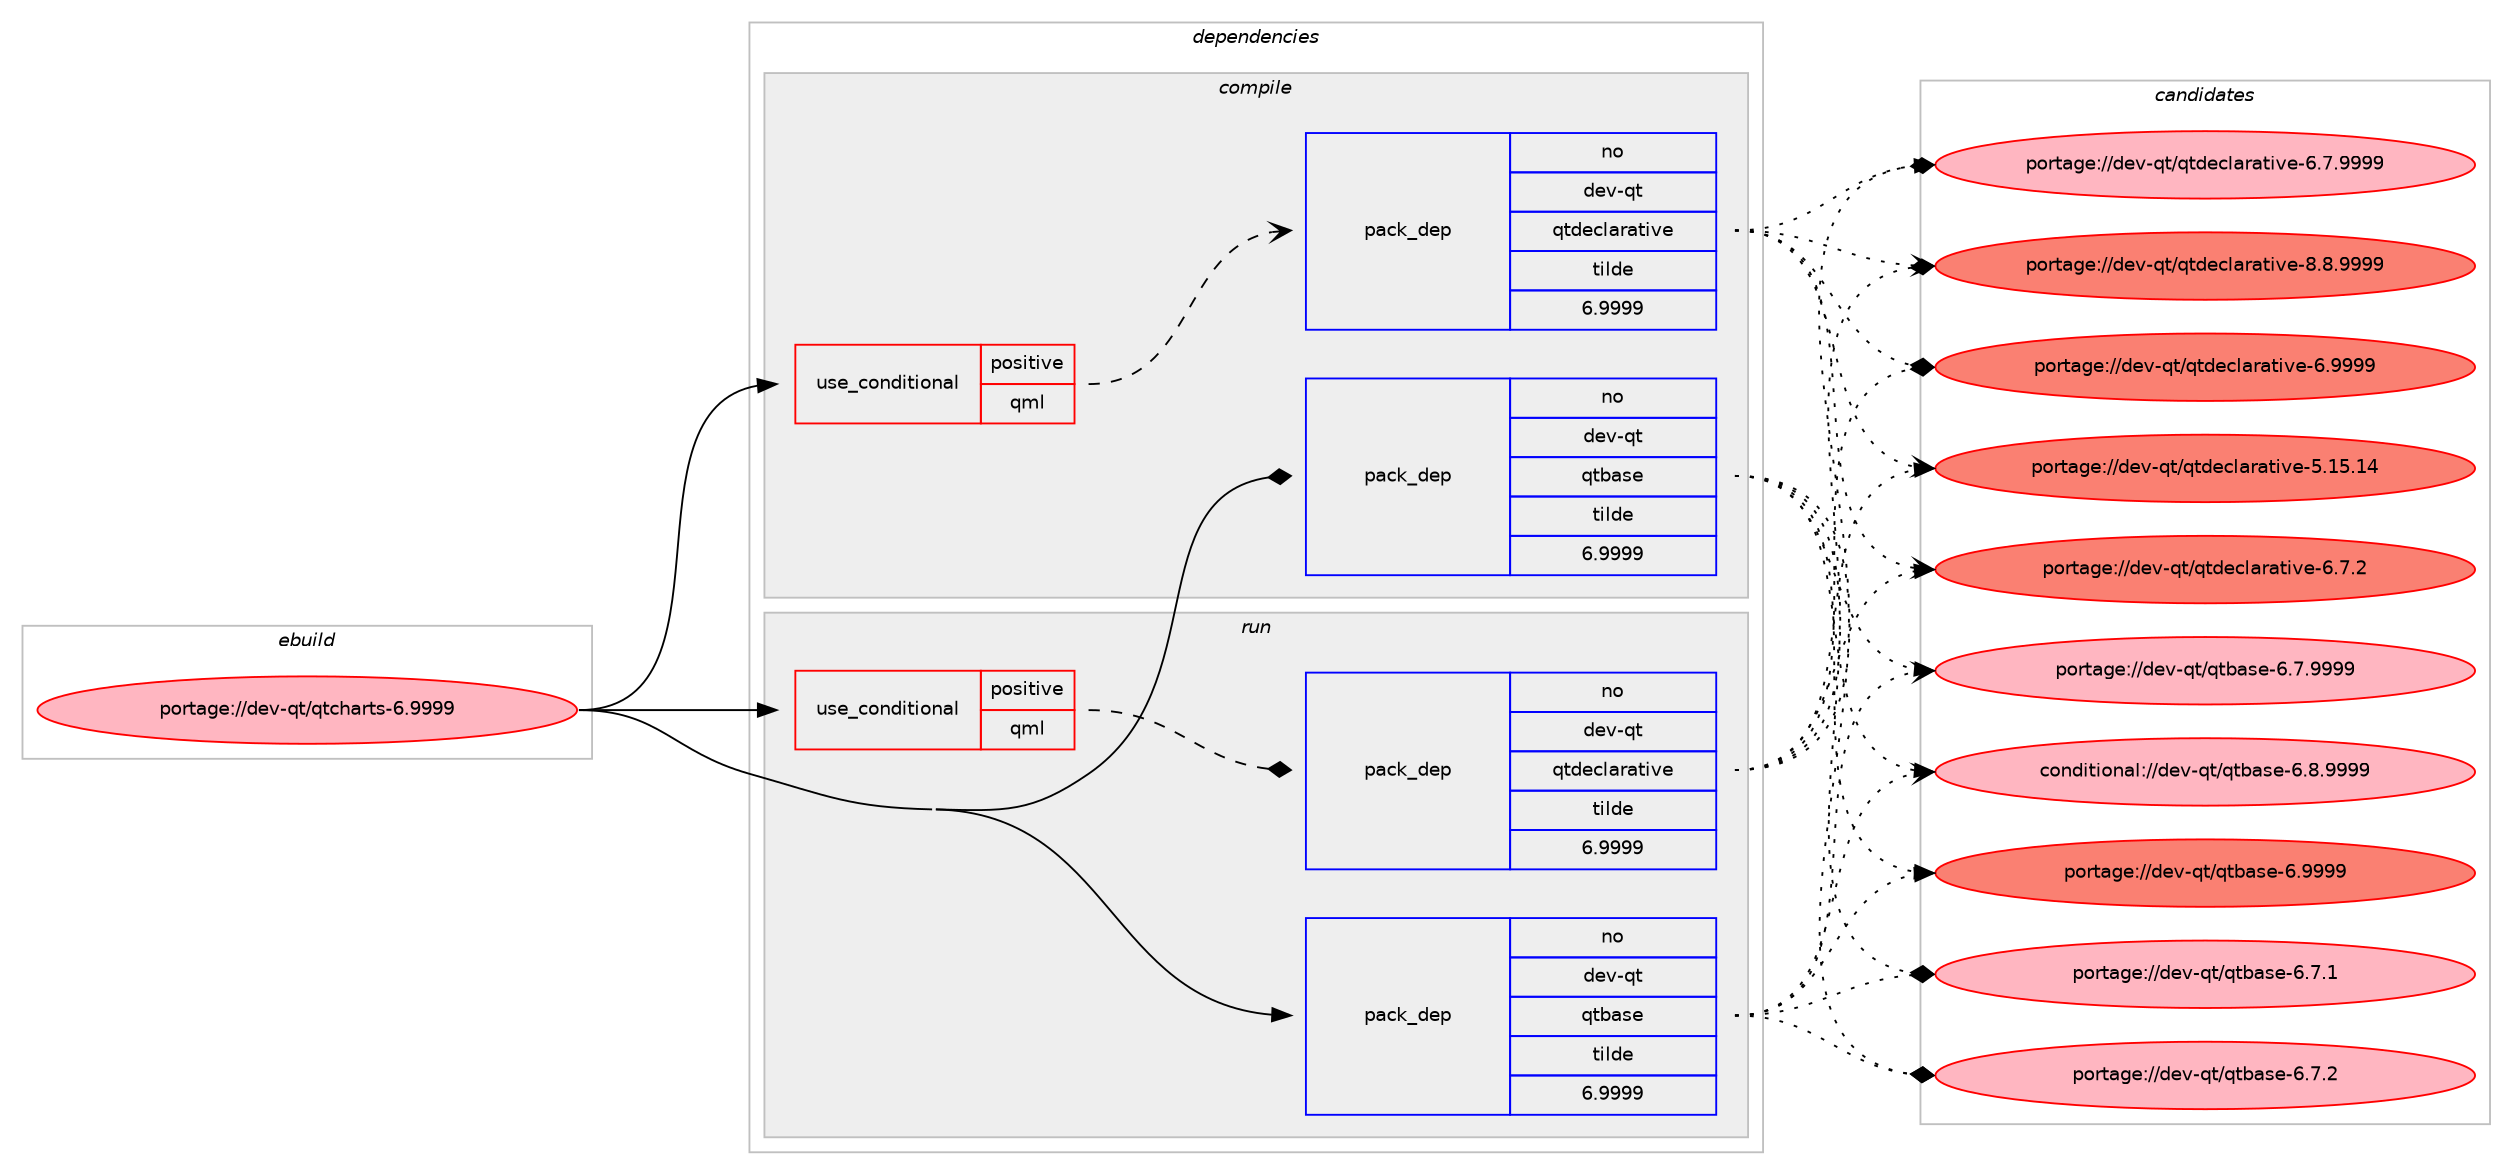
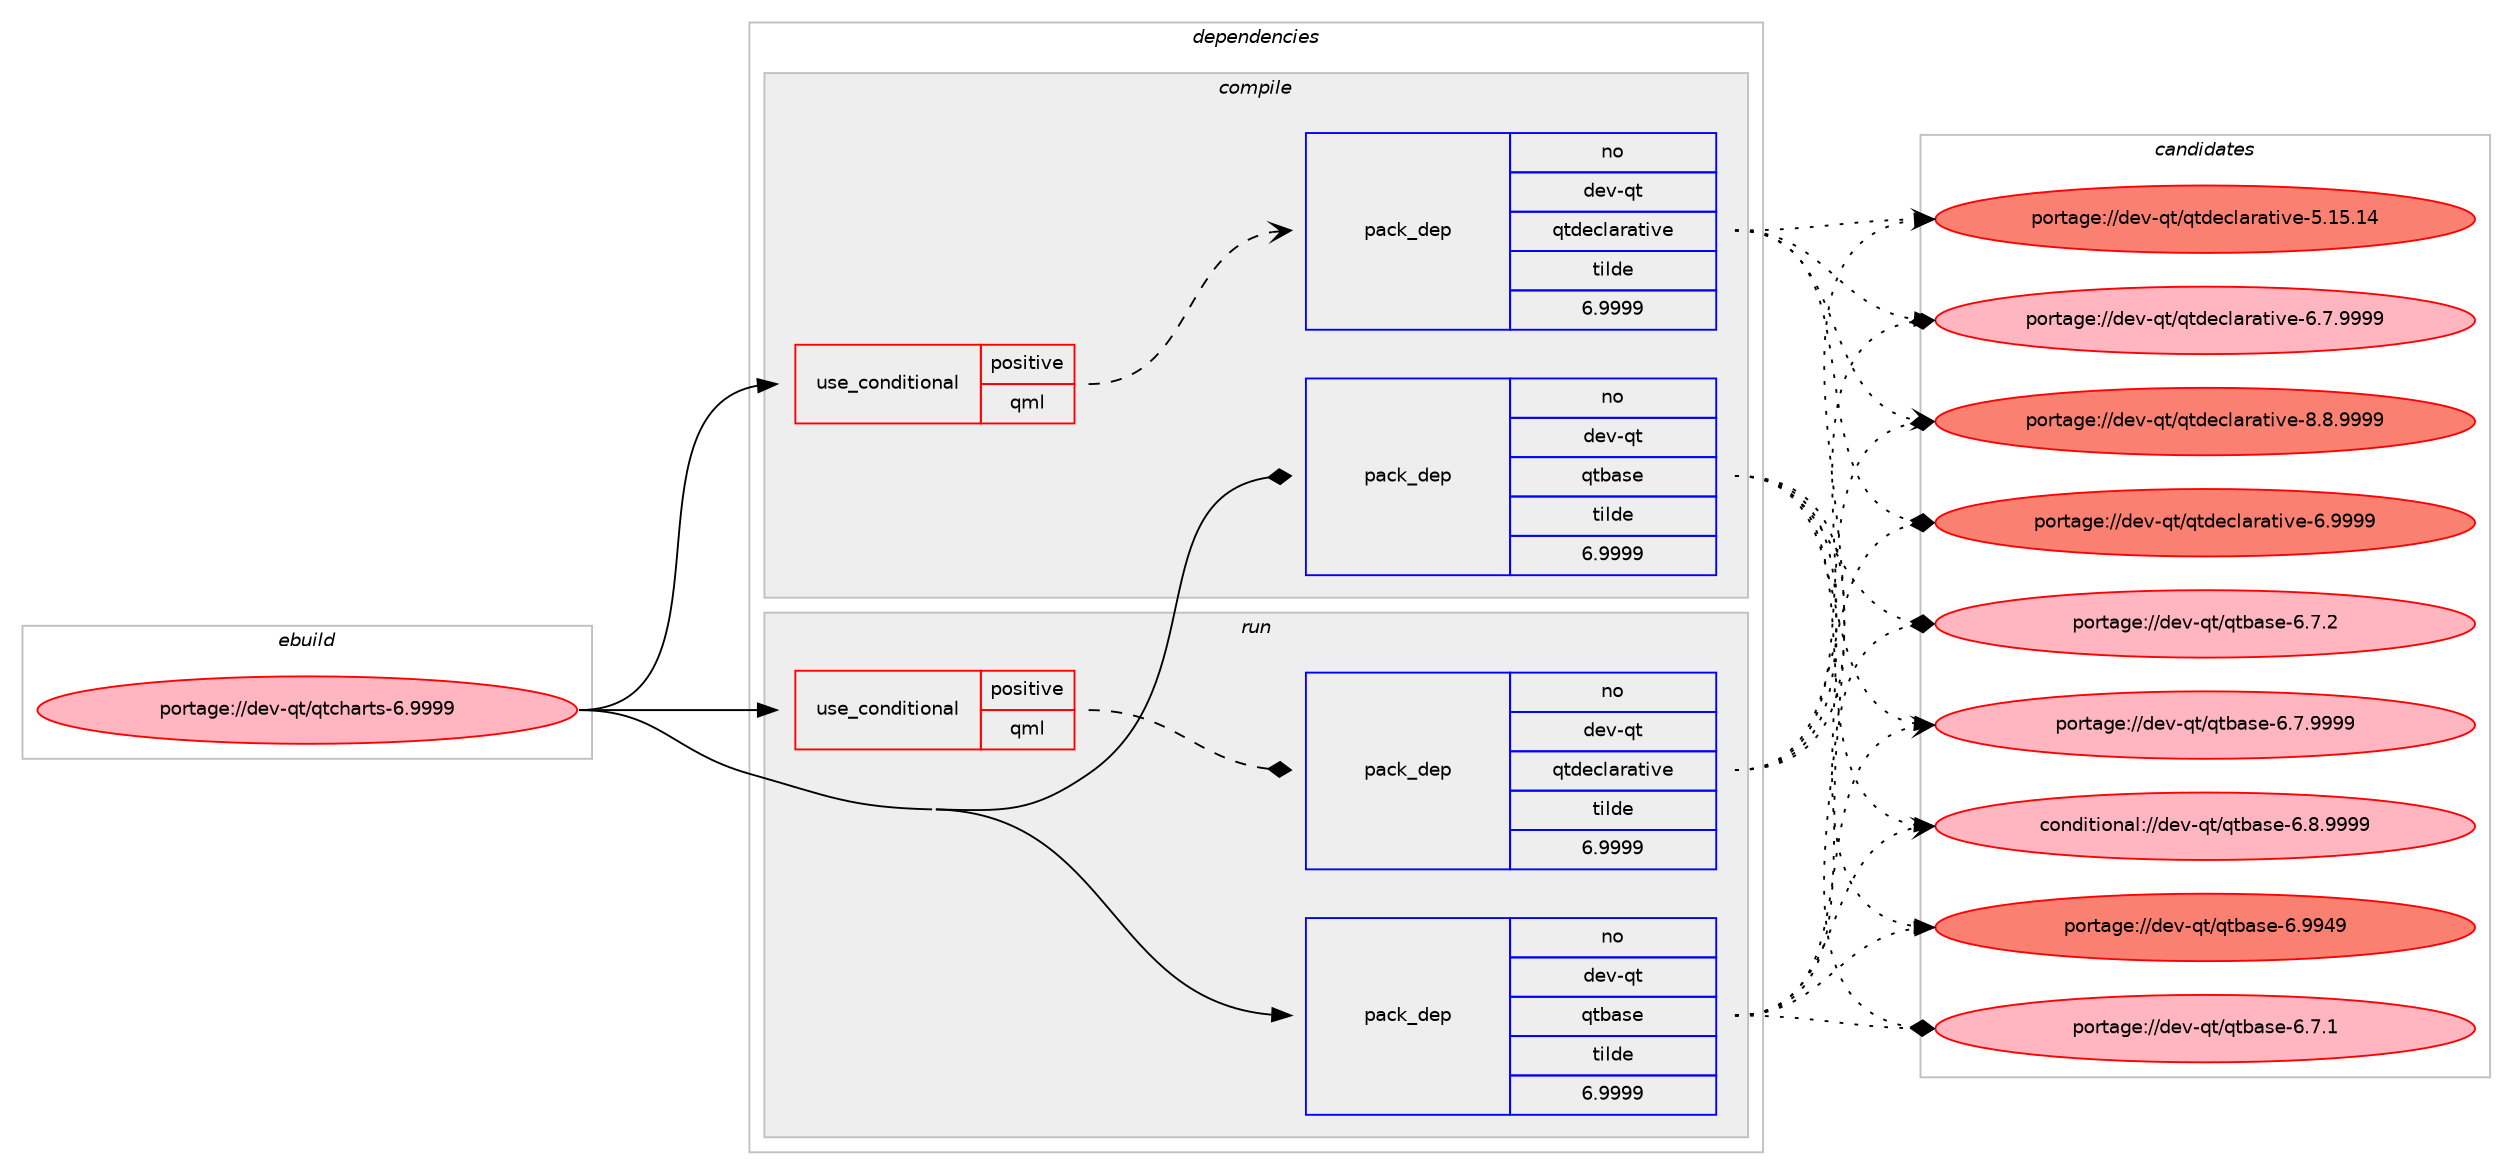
node "portage://dev-qt/qtdeclarative-6.7.2": removed
node "portage://dev-qt/qtbase-6.9999": label "portage://dev-qt/qtbase-6.9999" -> "portage://dev-qt/qtbase-6.9949"
